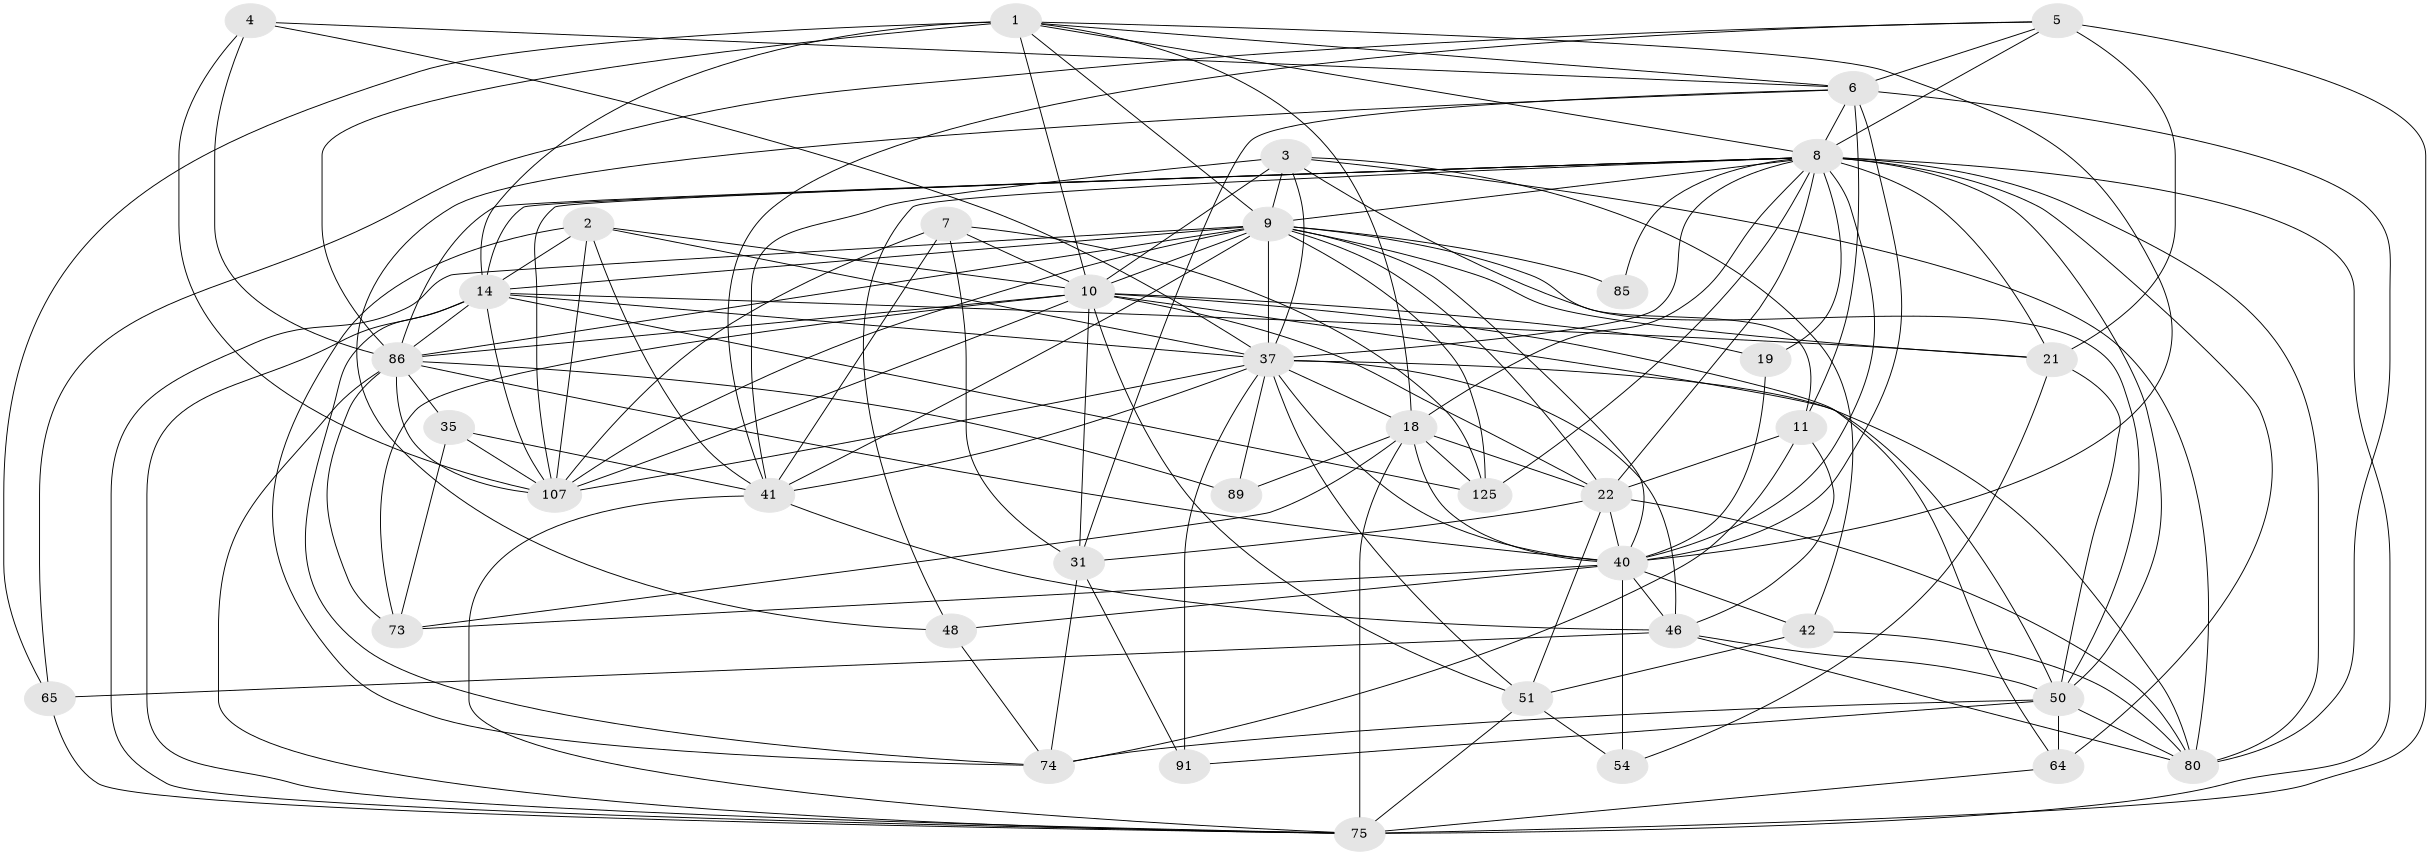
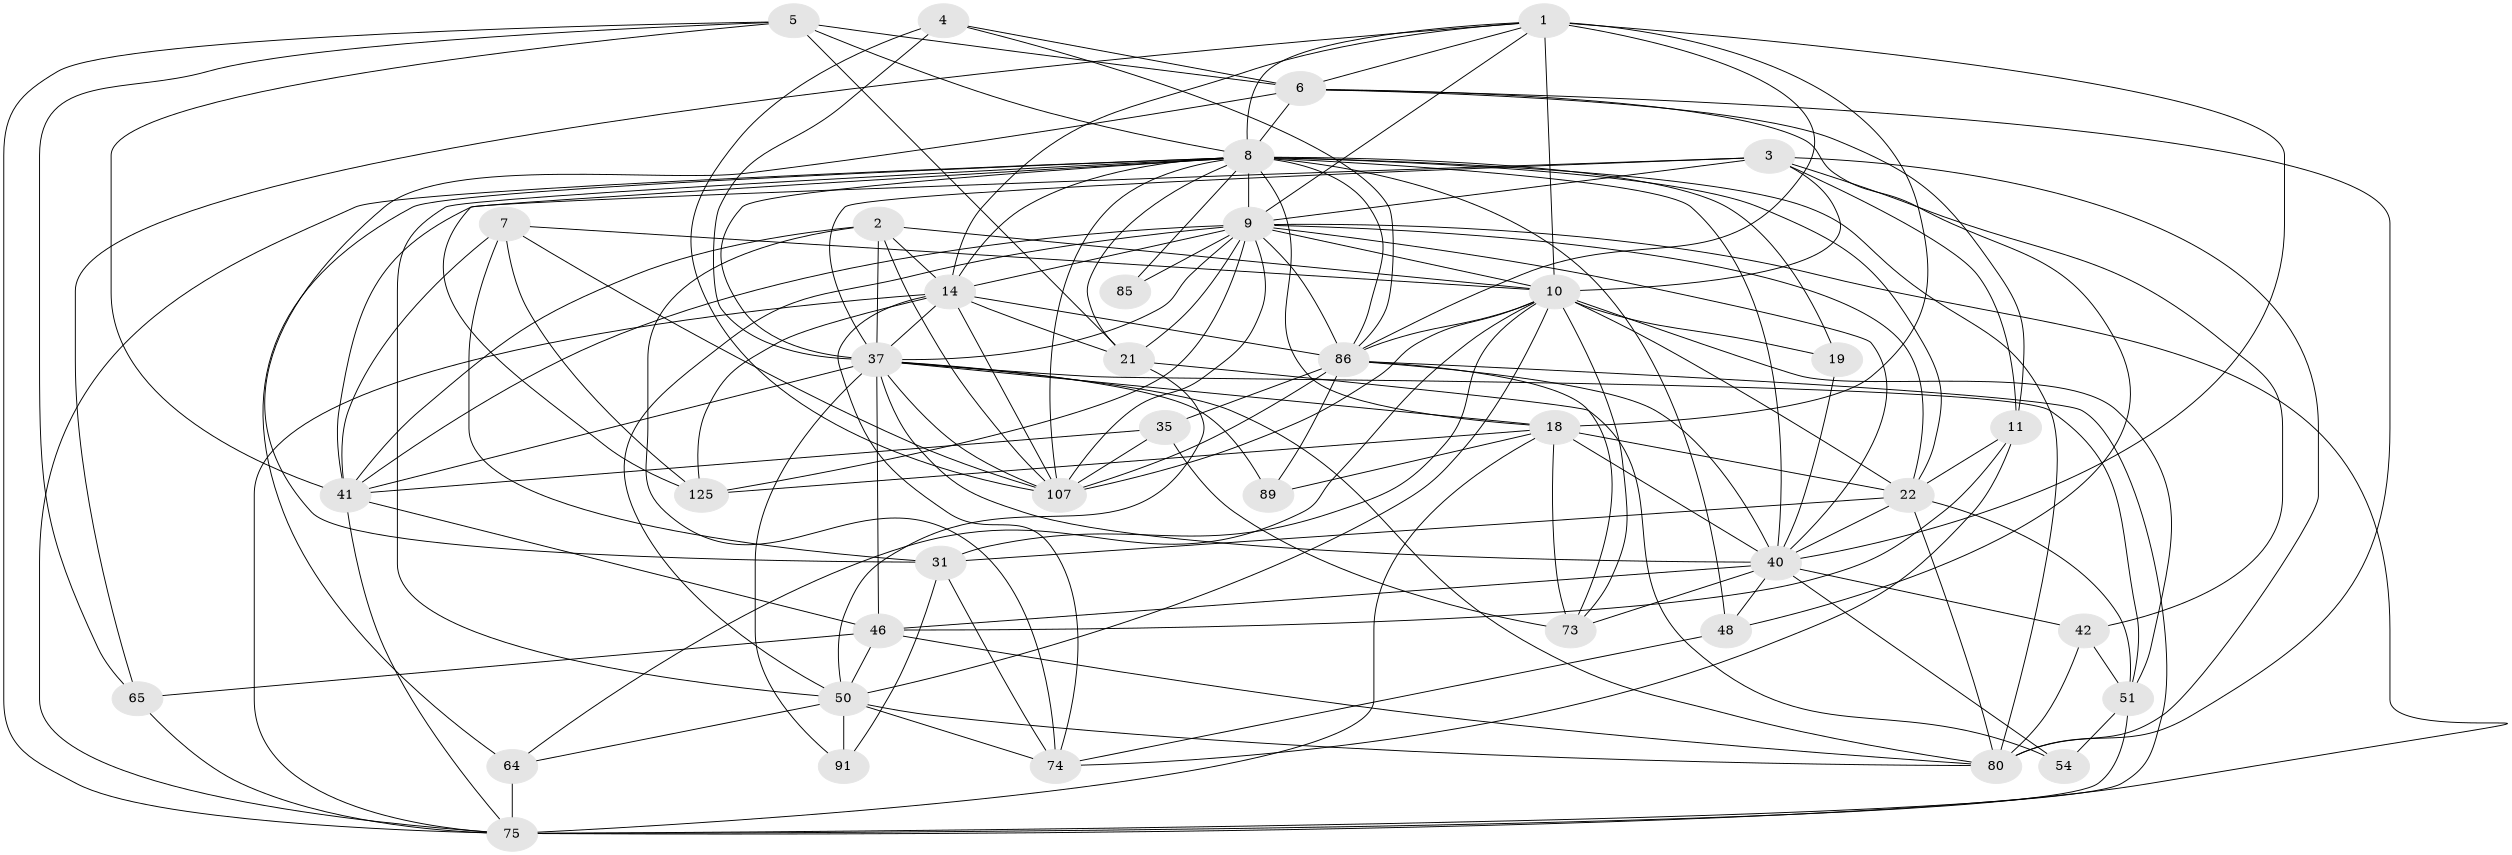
edge "6" -- "40": removed
